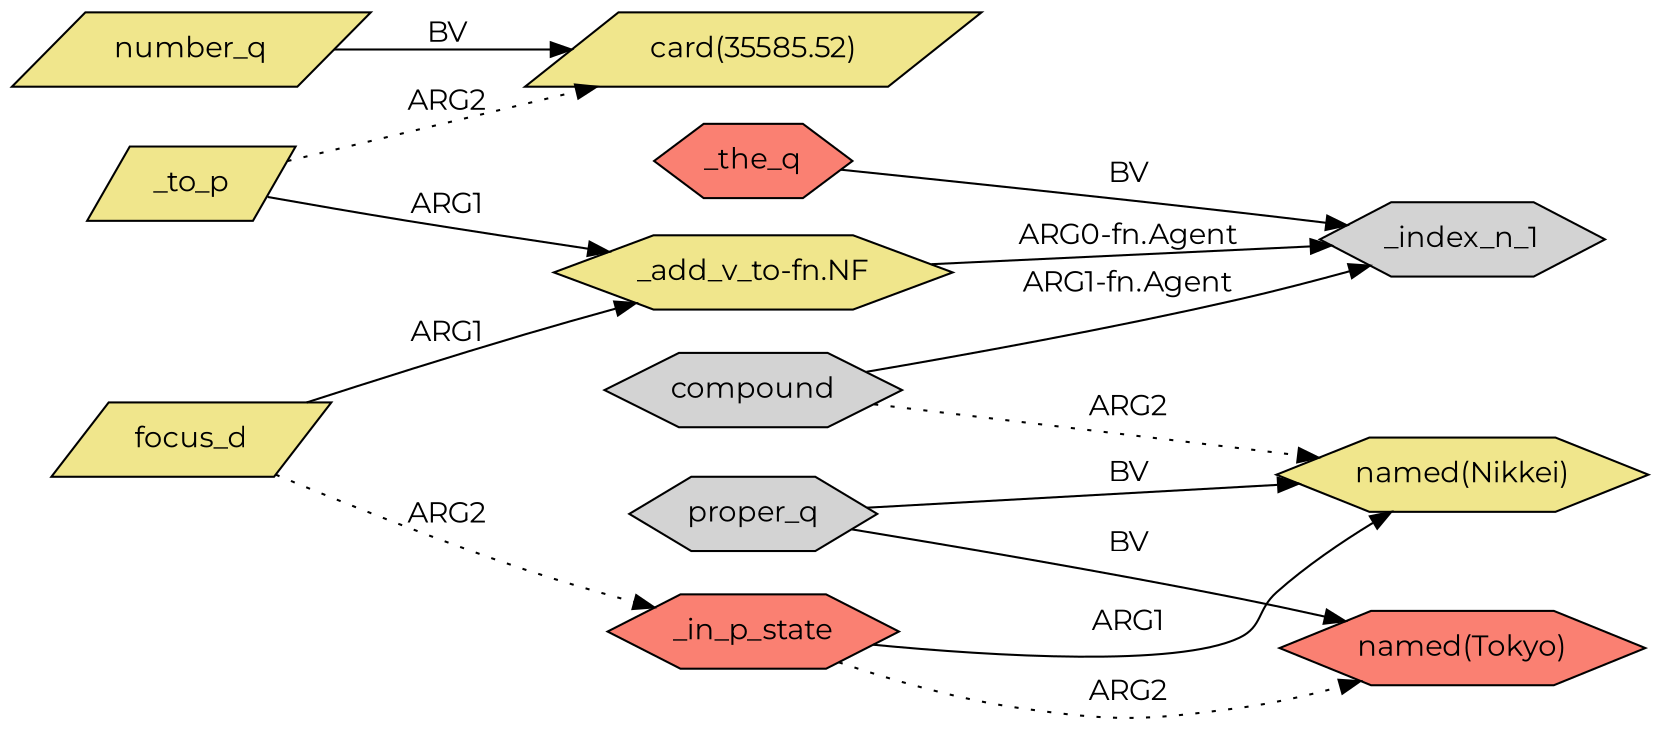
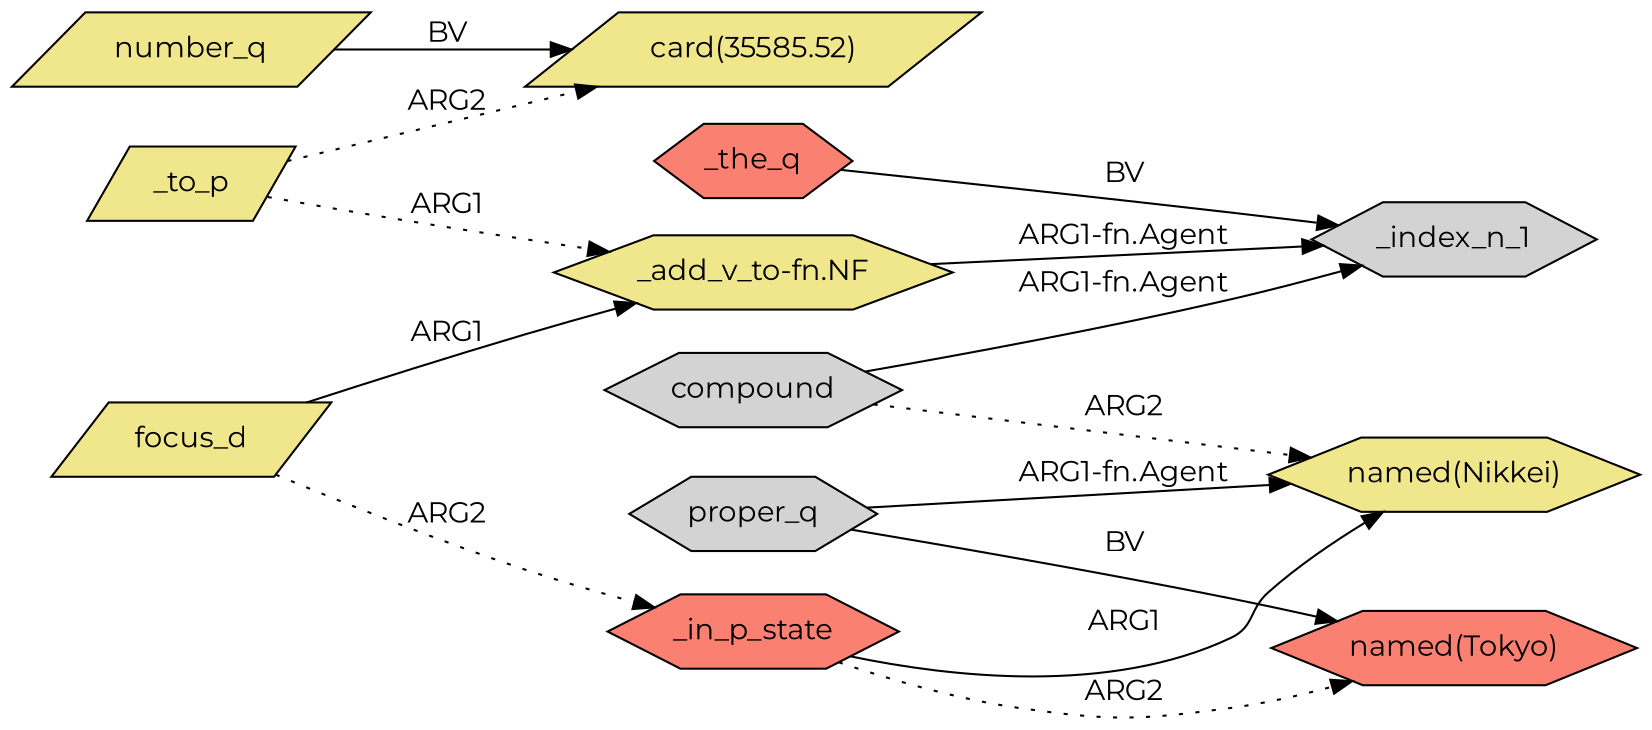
edge "_to_p" -> "_add_v_to-fn.NF": style solid -> dotted
edge "_add_v_to-fn.NF" -> "_index_n_1": label "ARG0-fn.Agent" -> "ARG1-fn.Agent"
edge "proper_q" -> "named(Nikkei)": label "BV" -> "ARG1-fn.Agent"
